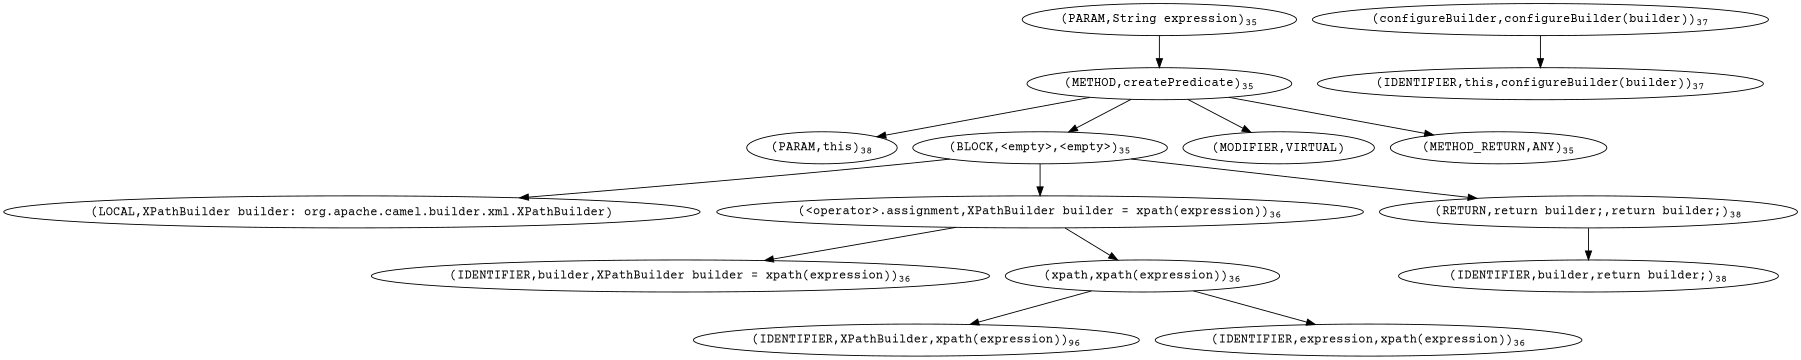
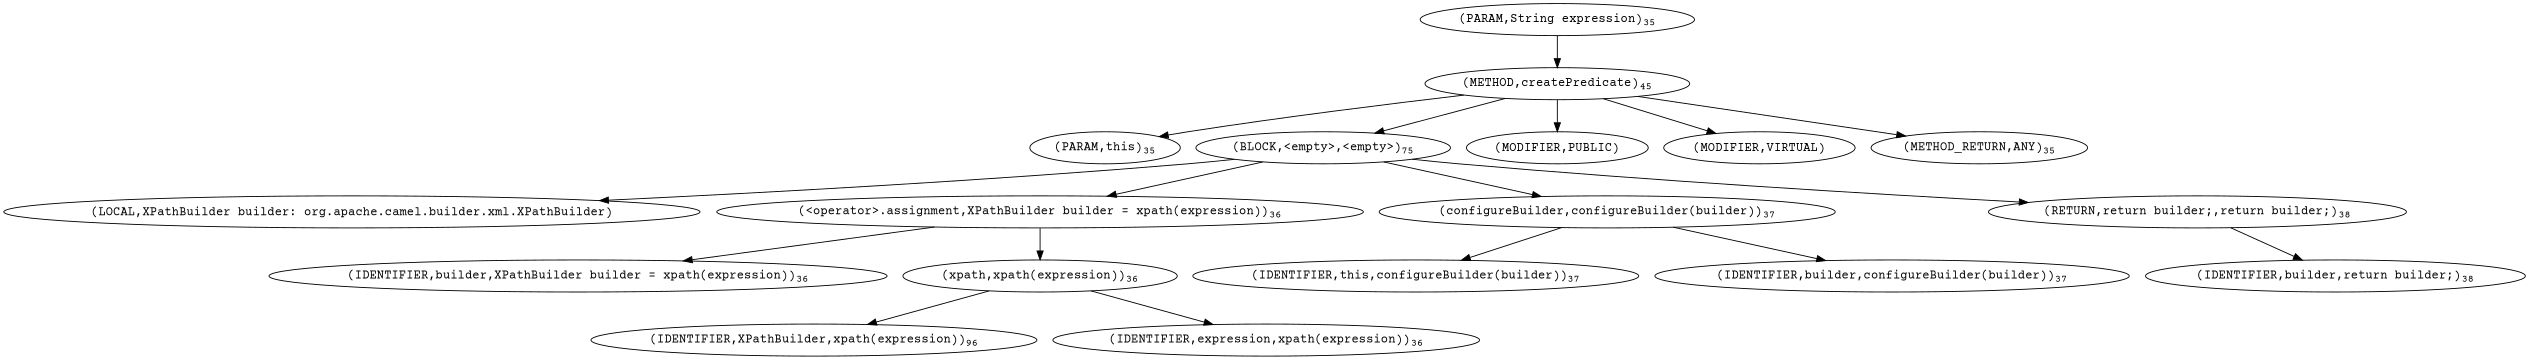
node "(METHOD,createPredicate)": text "35" -> "45"
node "(PARAM,this)": text "38" -> "35"
node "(BLOCK,<empty>,<empty>)": text "35" -> "75"
node "(MODIFIER,PUBLIC)": added
edge "(BLOCK,<empty>,<empty>)" -> "(configureBuilder,configureBuilder(builder))": added
node "(IDENTIFIER,builder,configureBuilder(builder))": added
